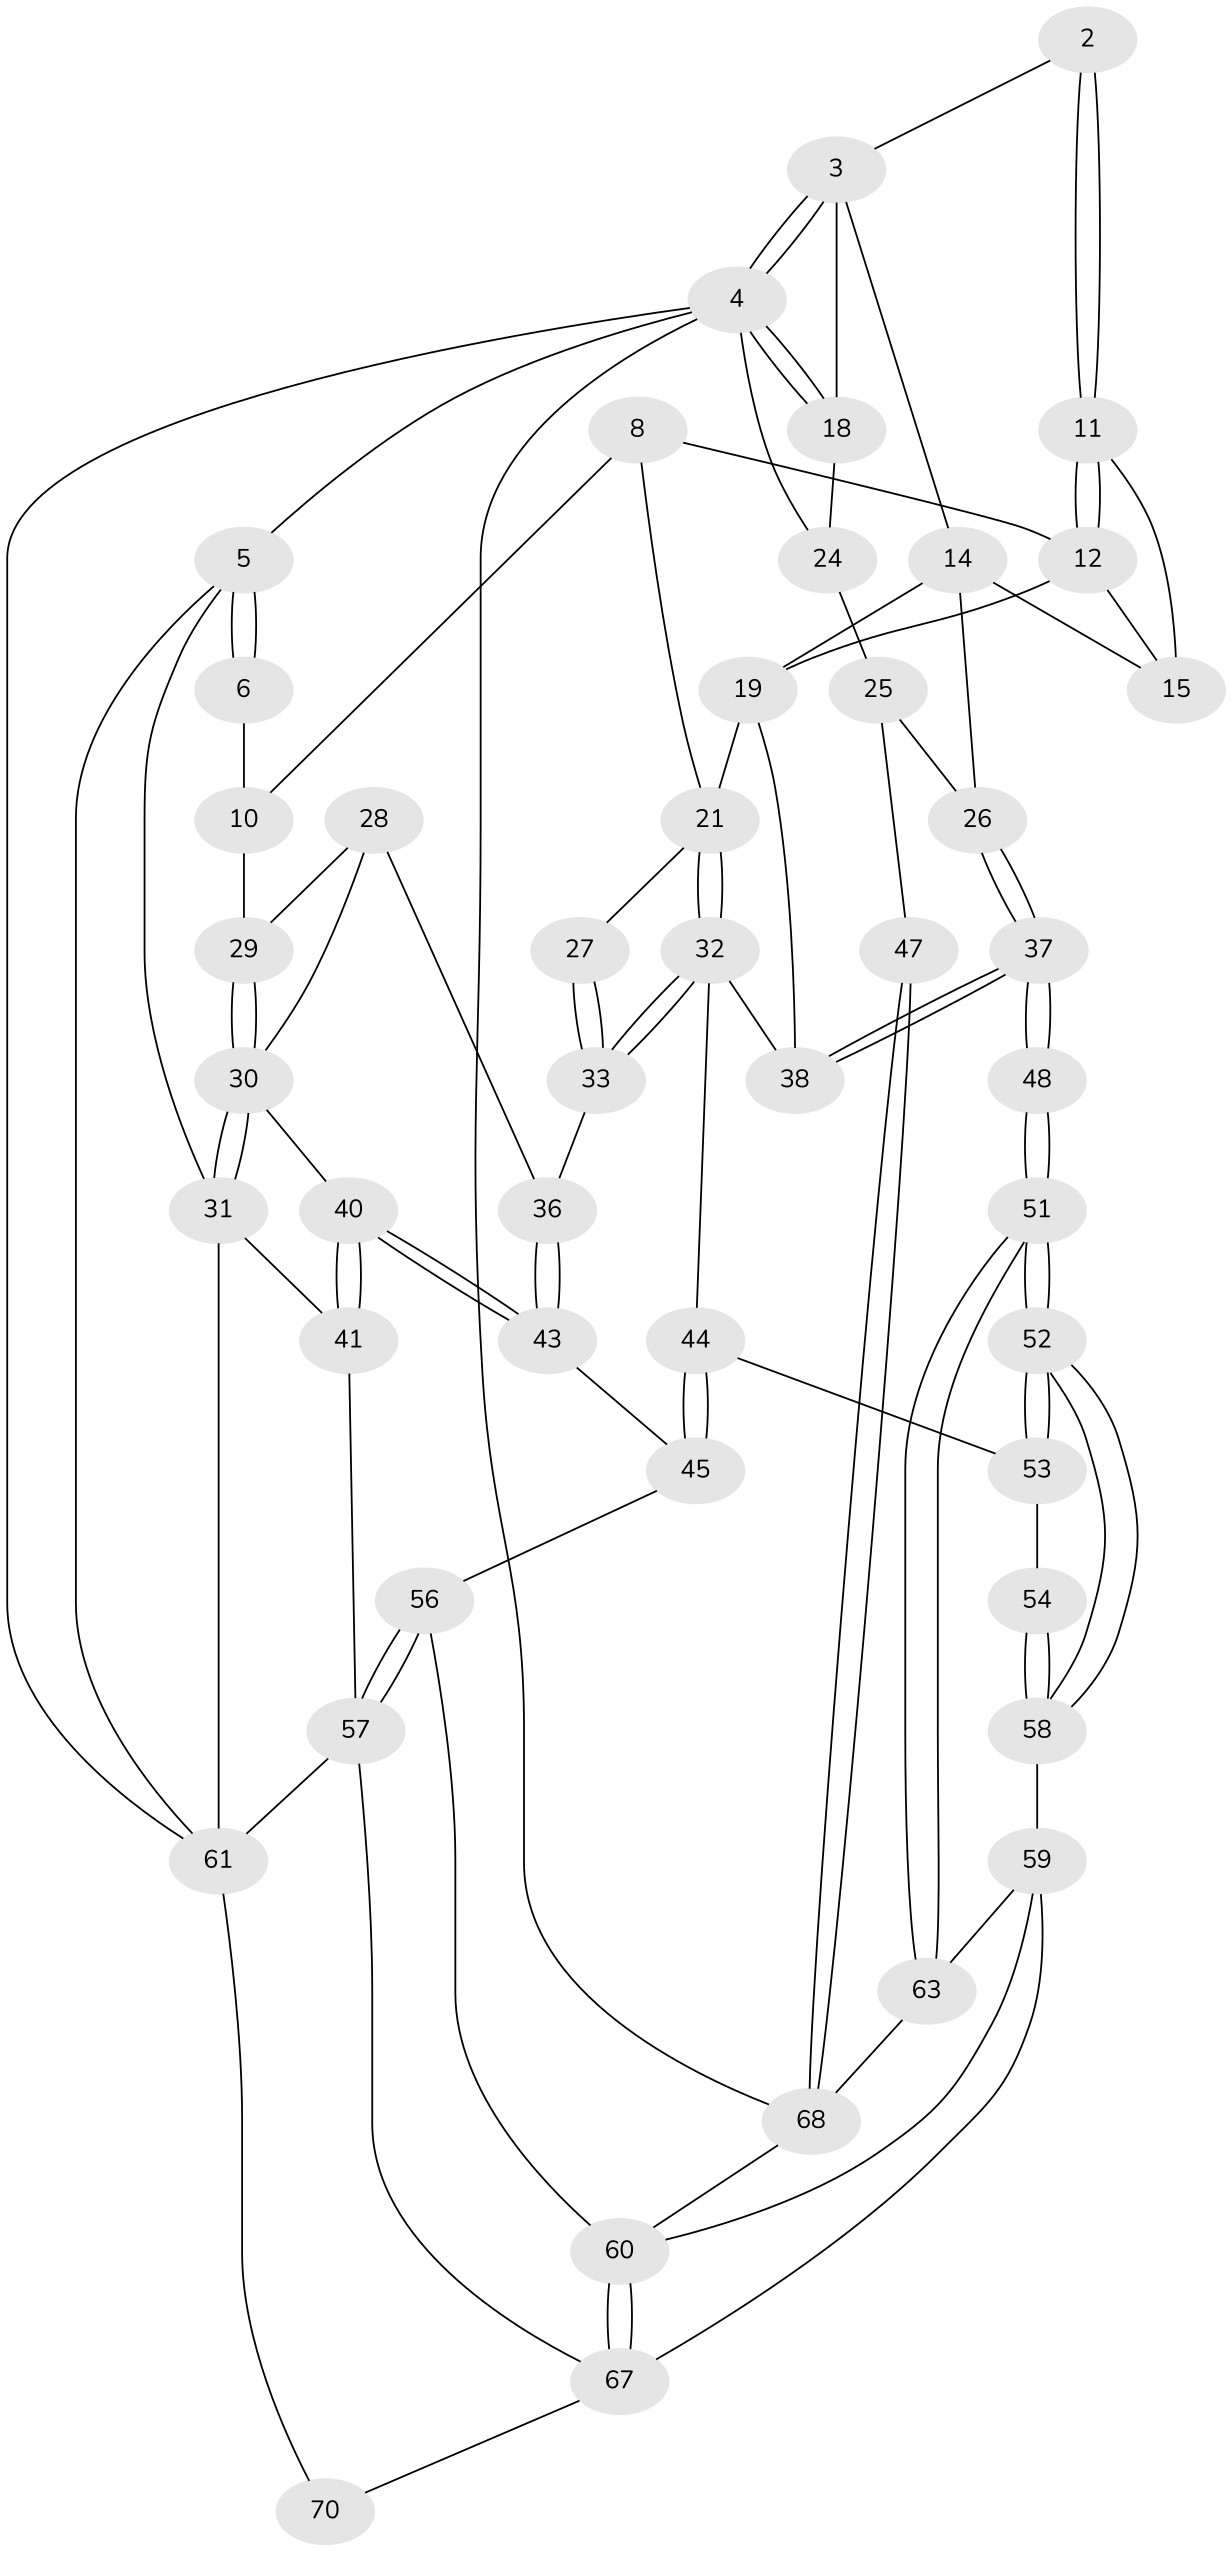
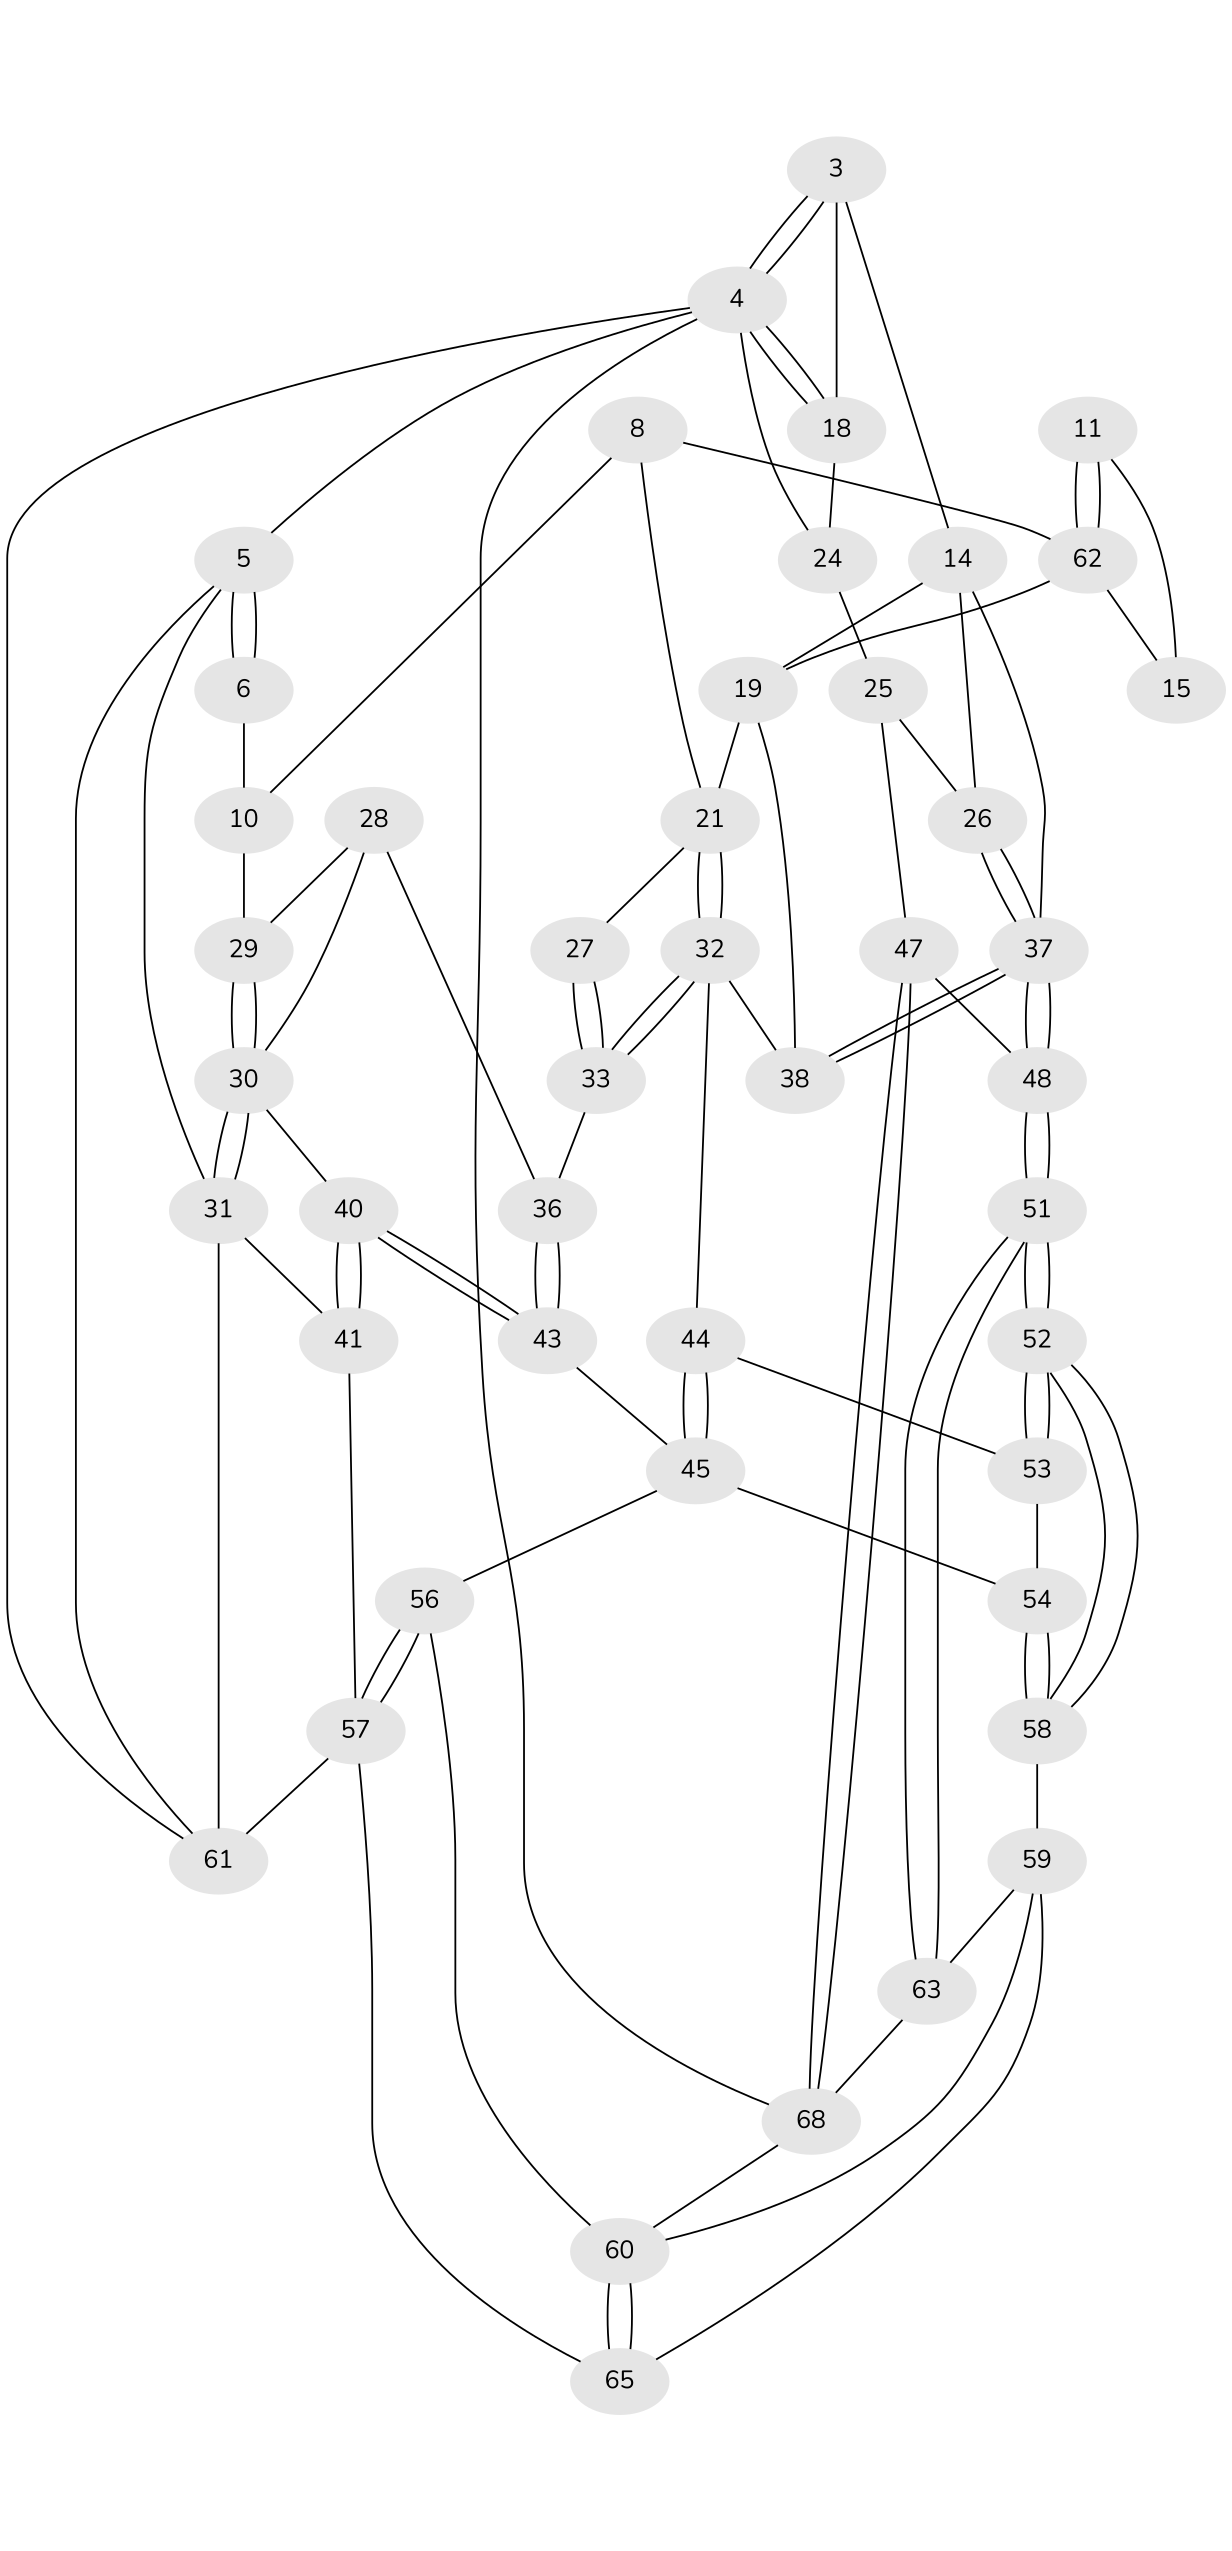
node "2": removed
node "12": label "12" -> "62"
edge "14" -- "15": now "14" -- "37"
edge "47" -- "48": added
edge "45" -- "54": added
node "67": label "67" -> "65"
node "70": removed
